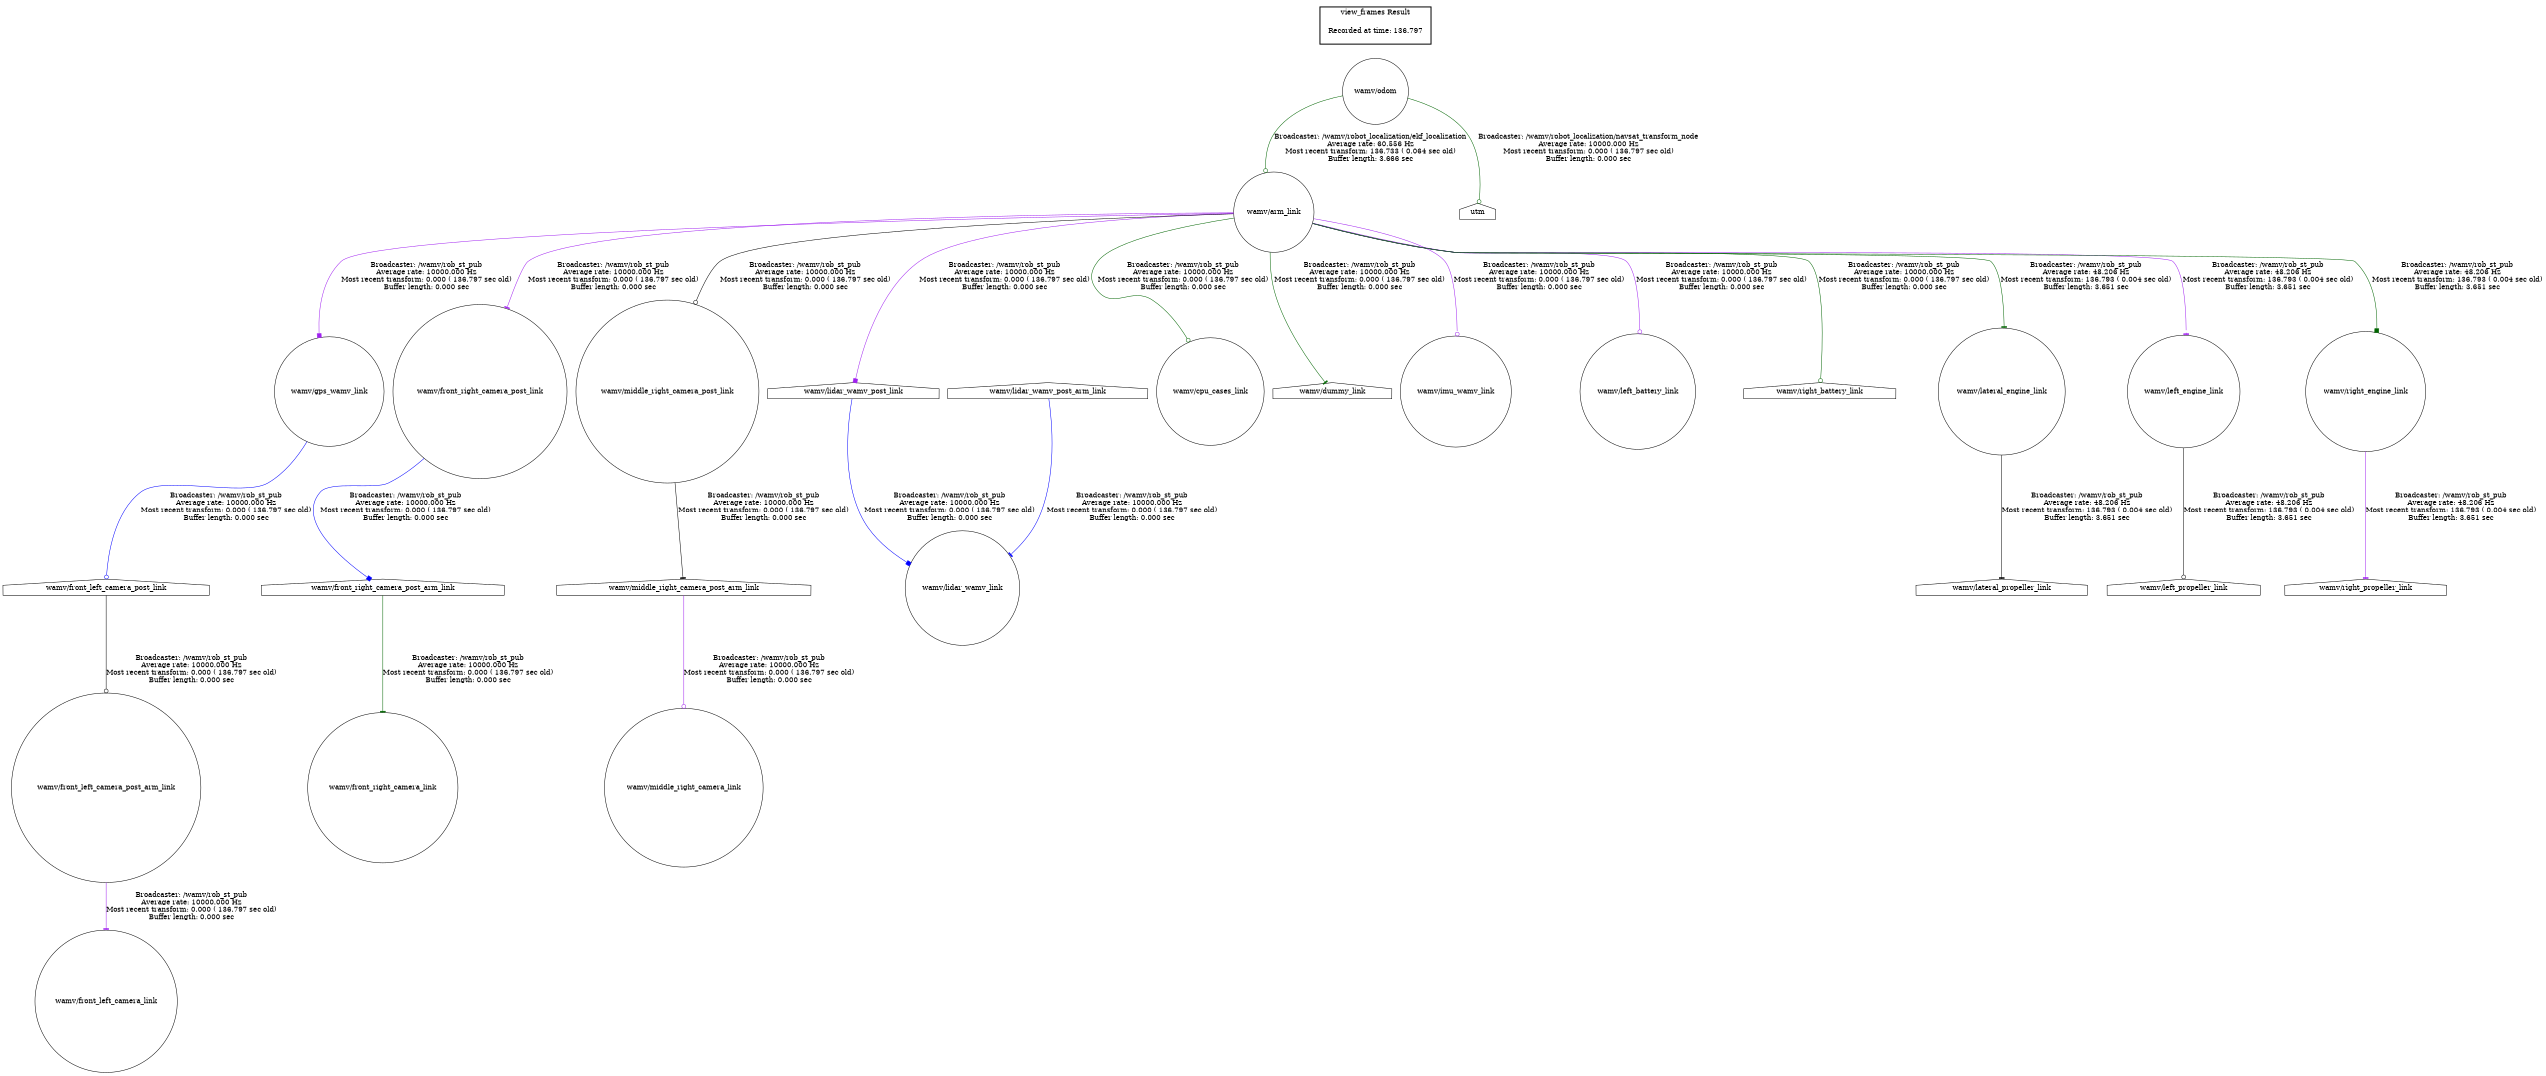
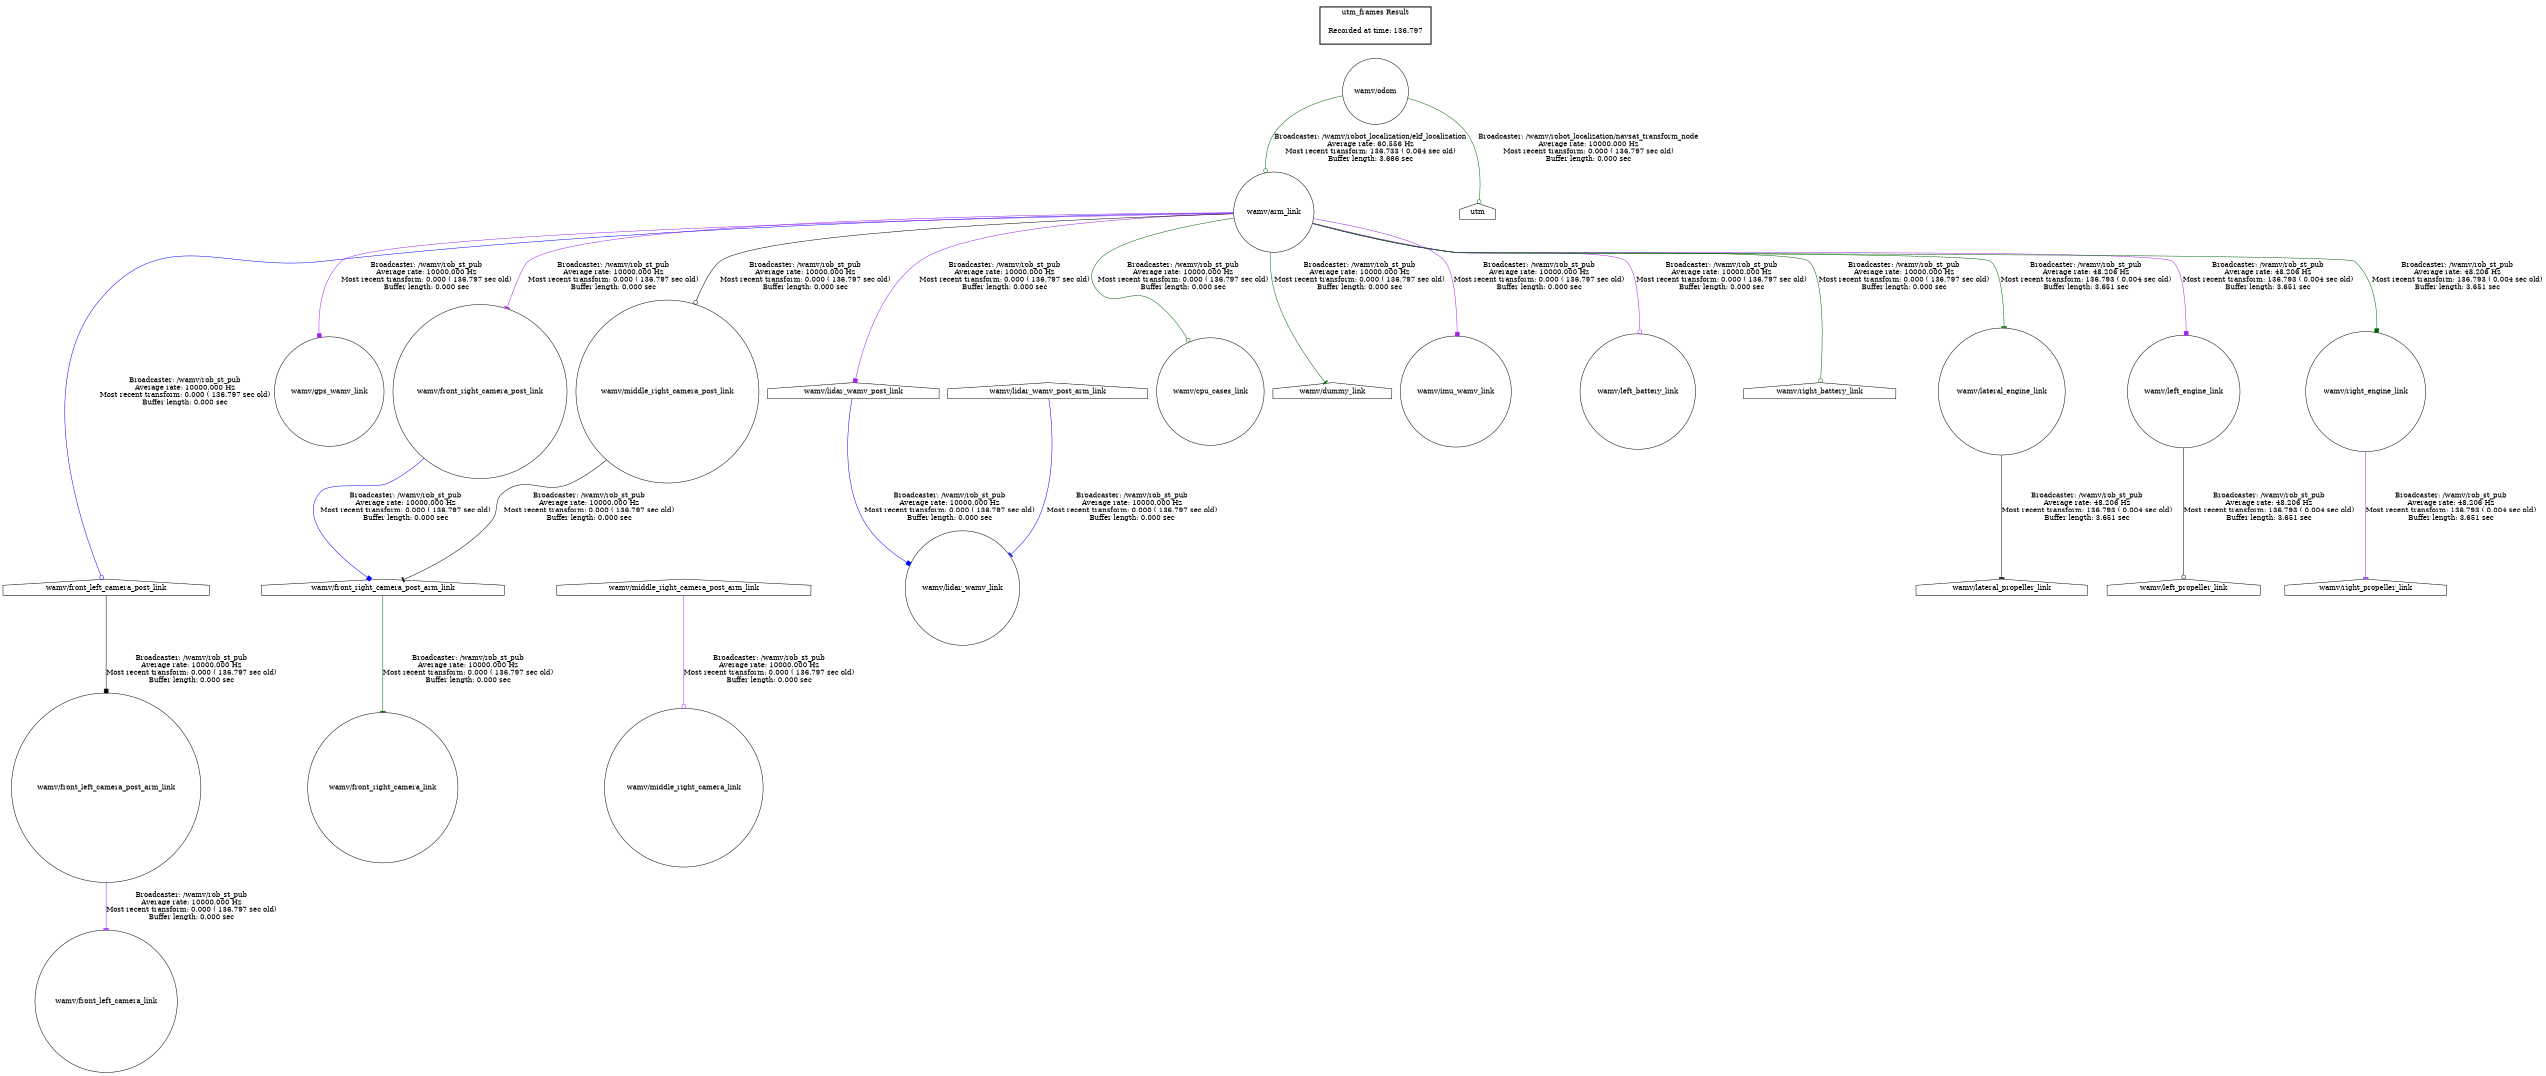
cluster "view_frames Result": label "view_frames Result" -> "utm_frames Result"
edge "wamv/arm_link" -> "wamv/imu_wamv_link": arrowhead odot -> box
edge "wamv/arm_link" -> "wamv/left_engine_link": arrowhead tee -> box
edge "wamv/gps_wamv_link" -> "wamv/front_left_camera_post_link": now "wamv/arm_link" -> "wamv/front_left_camera_post_link"
edge "wamv/middle_right_camera_post_link" -> "wamv/middle_right_camera_post_arm_link": now "wamv/middle_right_camera_post_link" -> "wamv/front_right_camera_post_arm_link"
edge "wamv/front_left_camera_post_link" -> "wamv/front_left_camera_post_arm_link": arrowhead odot -> box
